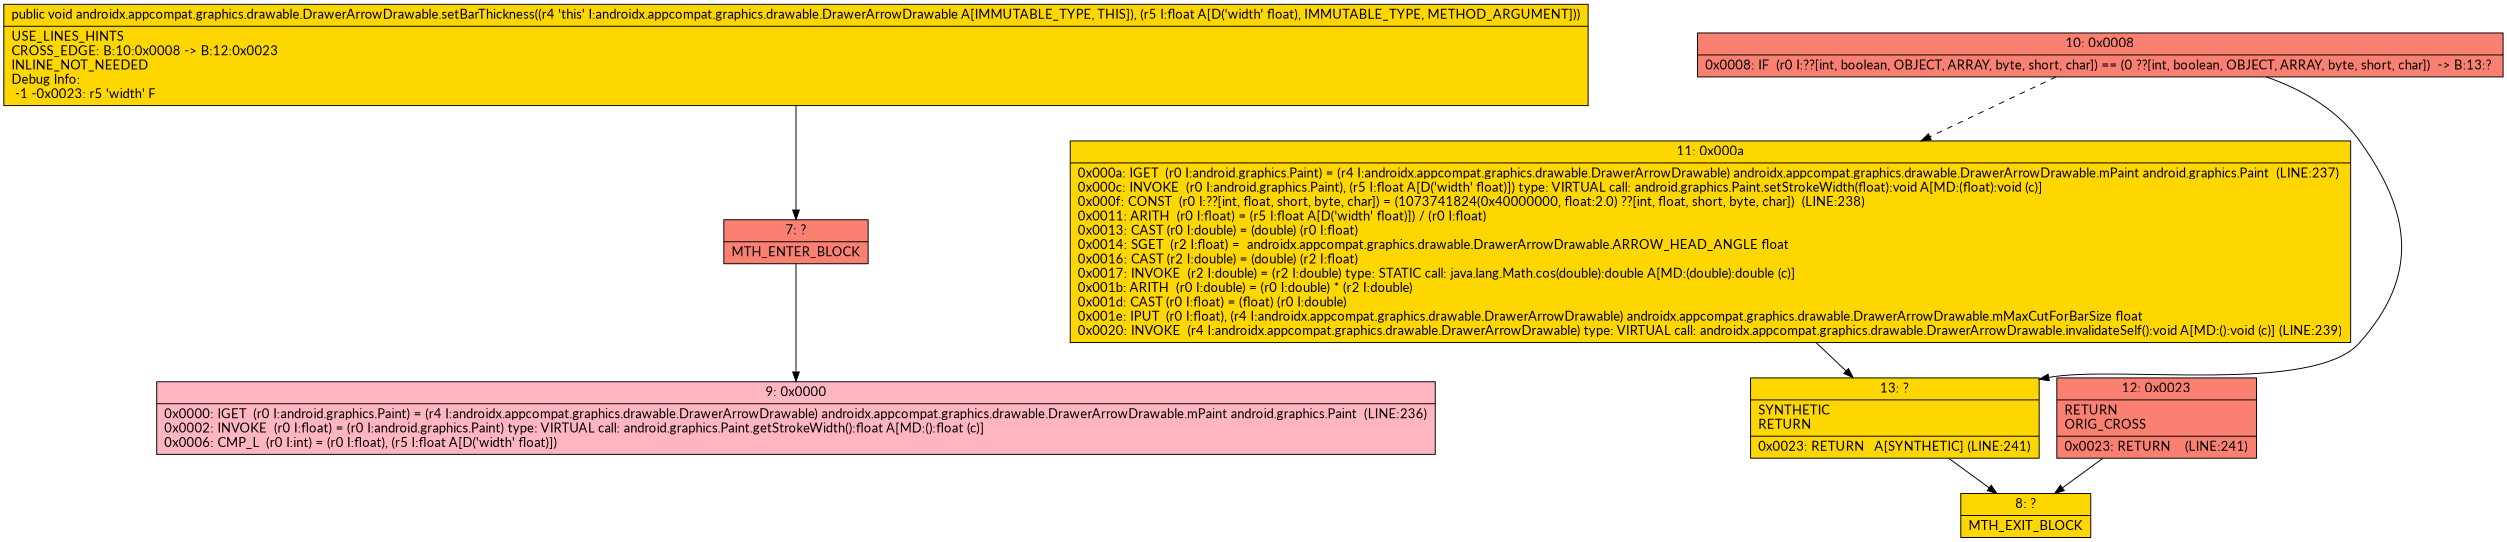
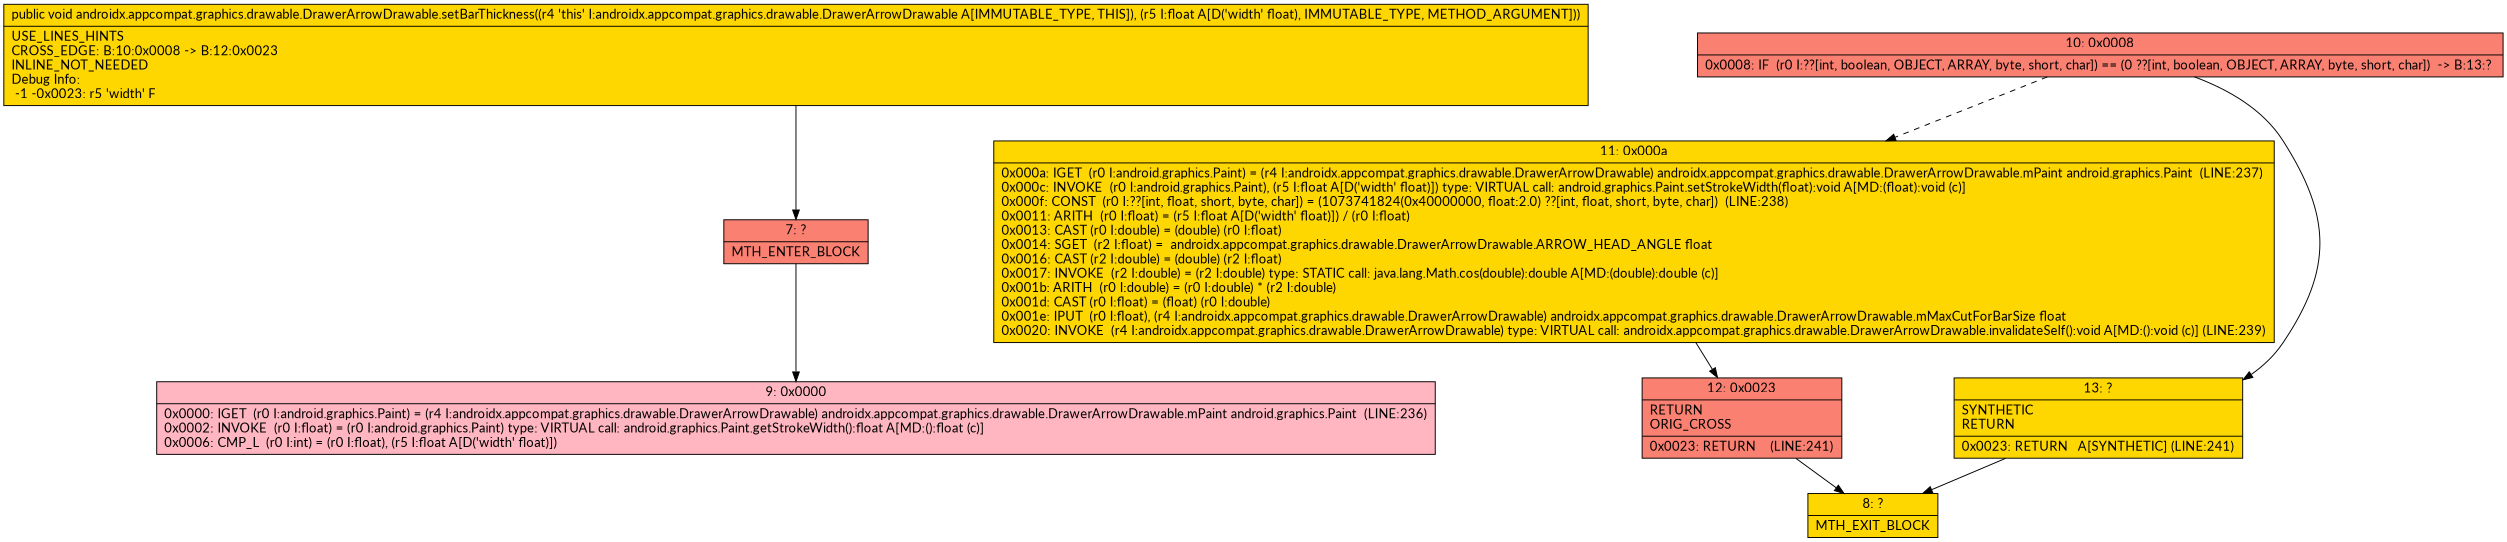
edge "11: 0x000a" -> "13: ?": now "11: 0x000a" -> "12: 0x0023"
